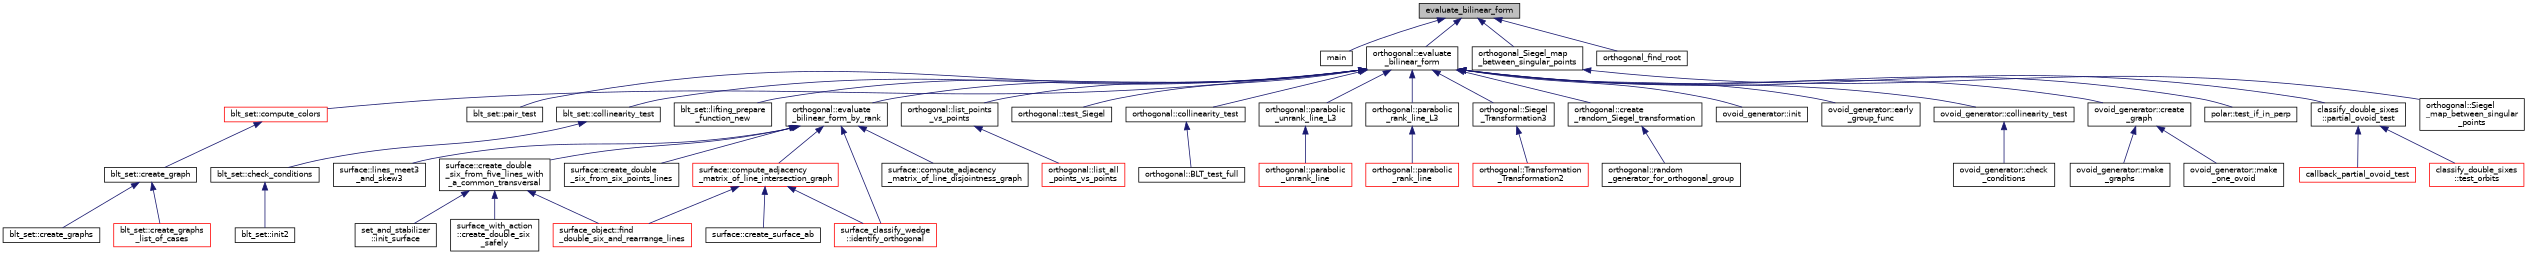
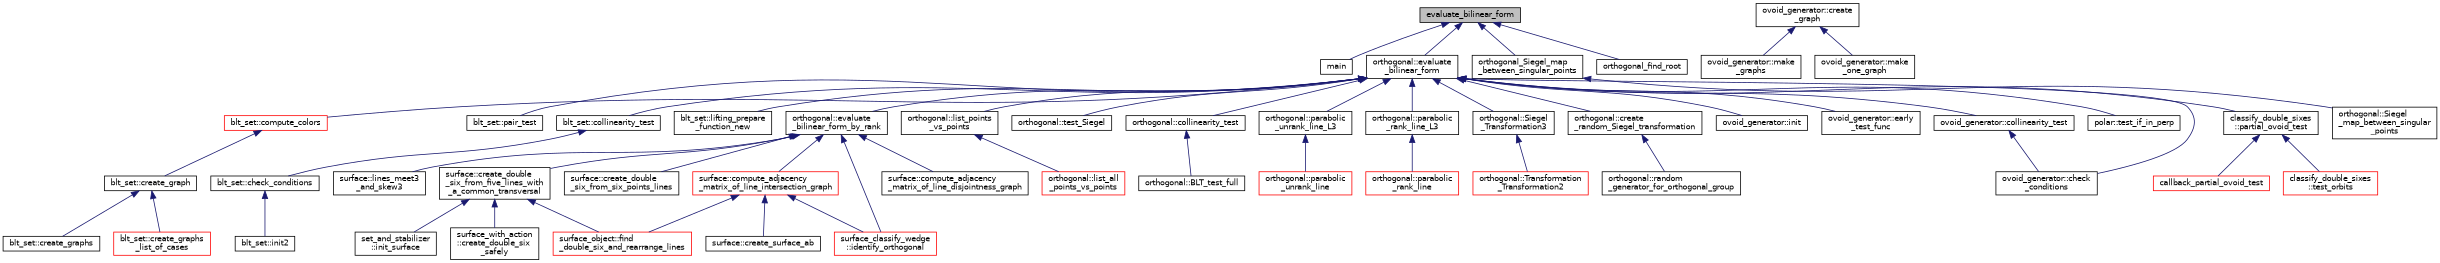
edge "ovoid_generator::create _graph" -> "orthogonal::evaluate _bilinear_form": now "ovoid_generator::check _conditions" -> "orthogonal::evaluate _bilinear_form"
node "ovoid_generator::early _group_func": label "ovoid_generator::early _group_func" -> "ovoid_generator::early _test_func"
node "ovoid_generator::make _one_ovoid": label "ovoid_generator::make _one_ovoid" -> "ovoid_generator::make _one_graph"
